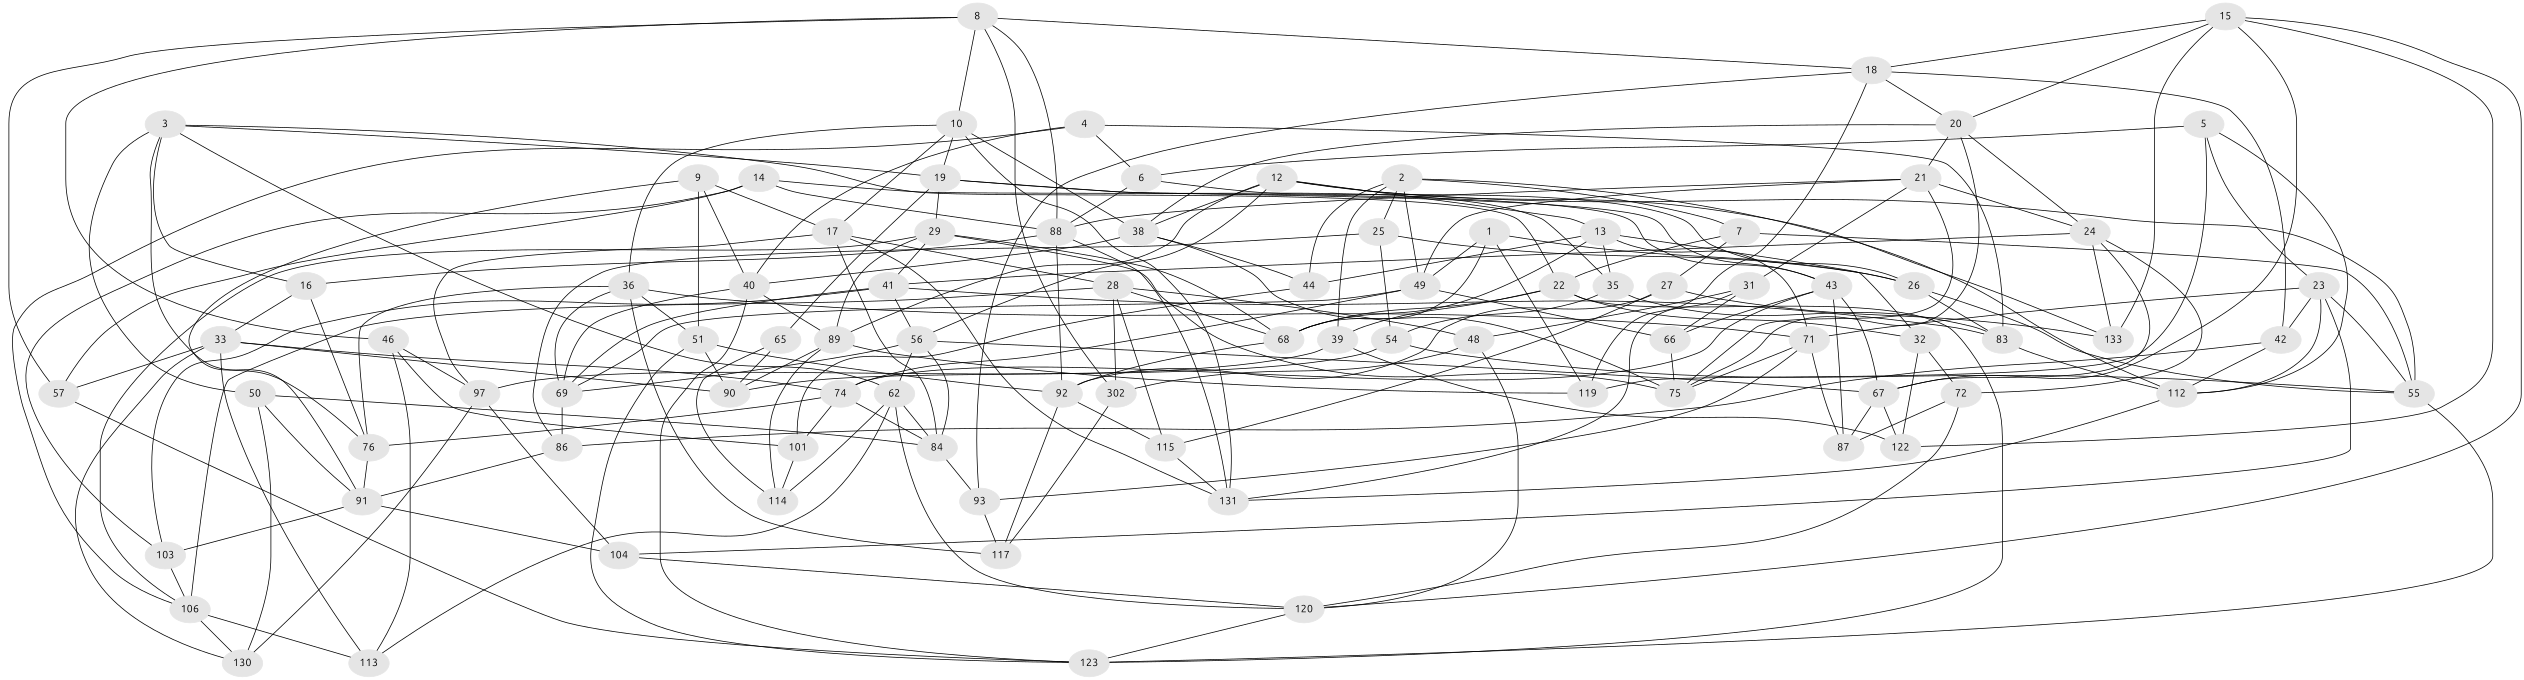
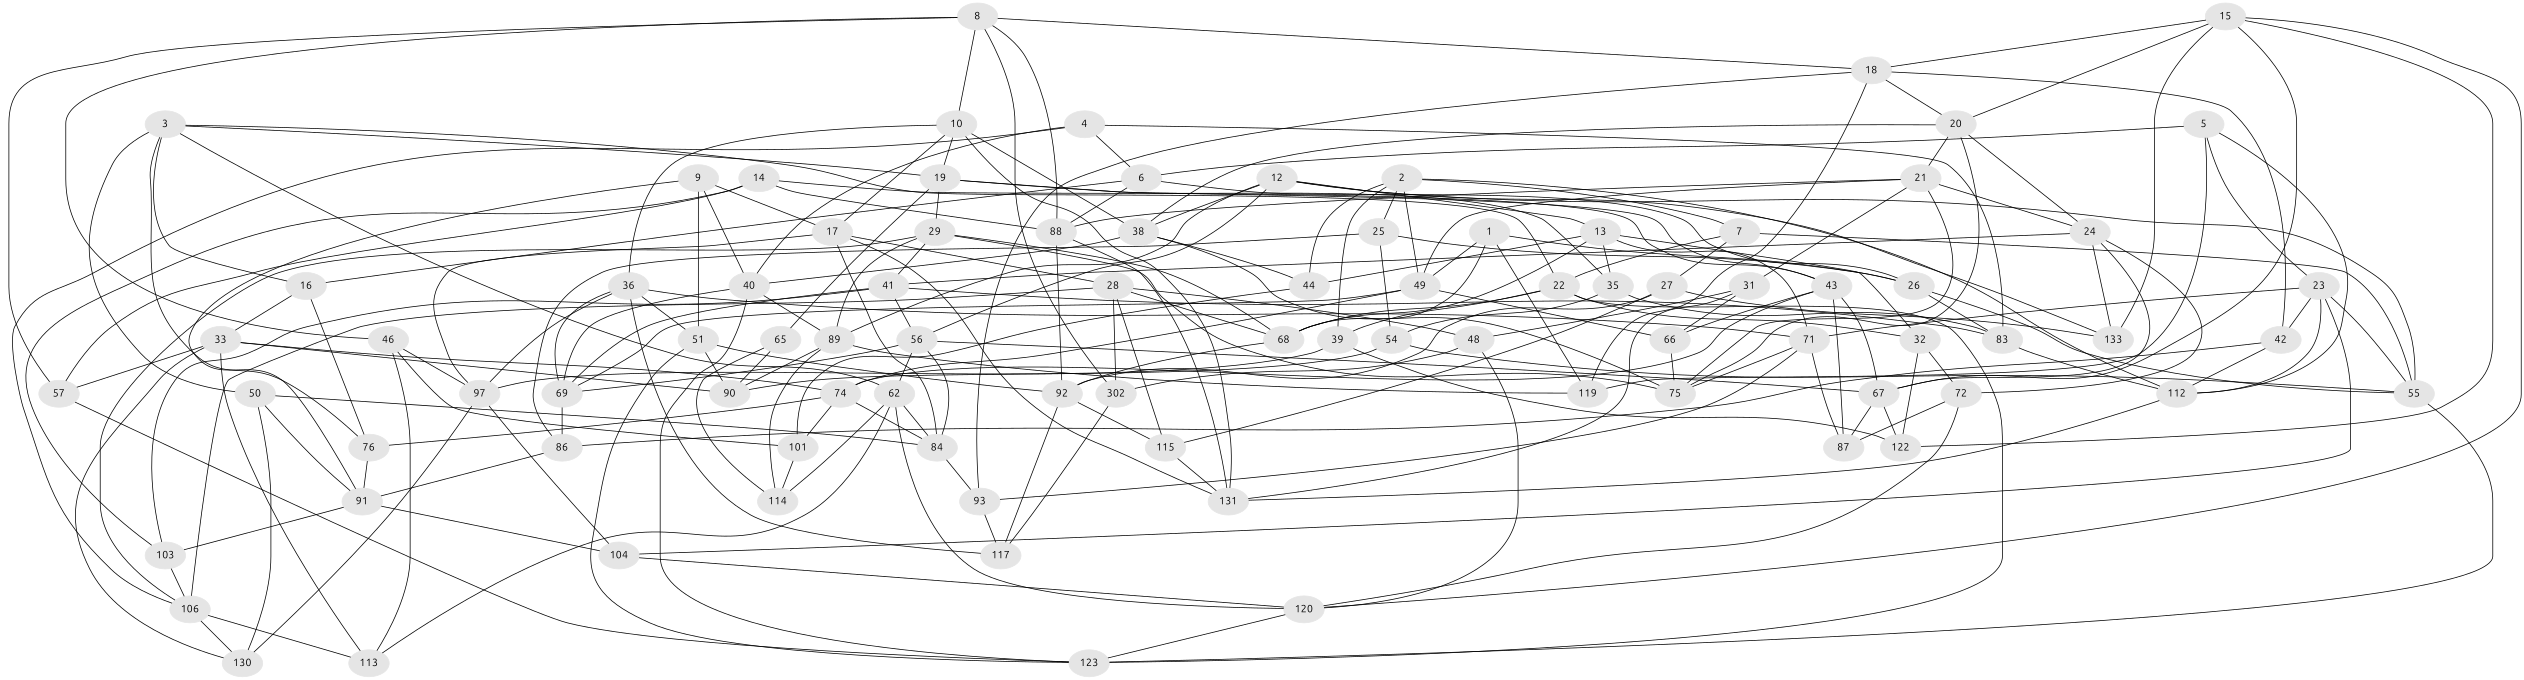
edge "88" -- "16": now "6" -- "16"
edge "36" -- "76": now "36" -- "97"
